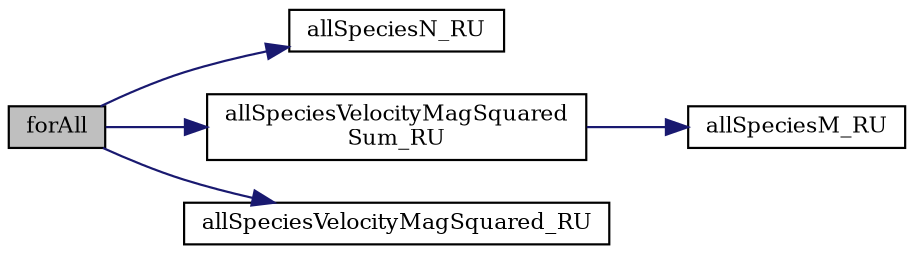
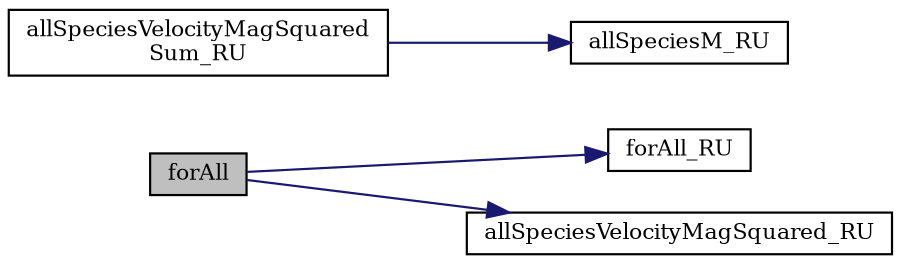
node "allSpeciesN_RU": label "allSpeciesN_RU" -> "forAll_RU"
edge "forAll" -> "allSpeciesVelocityMagSquared Sum_RU": removed
